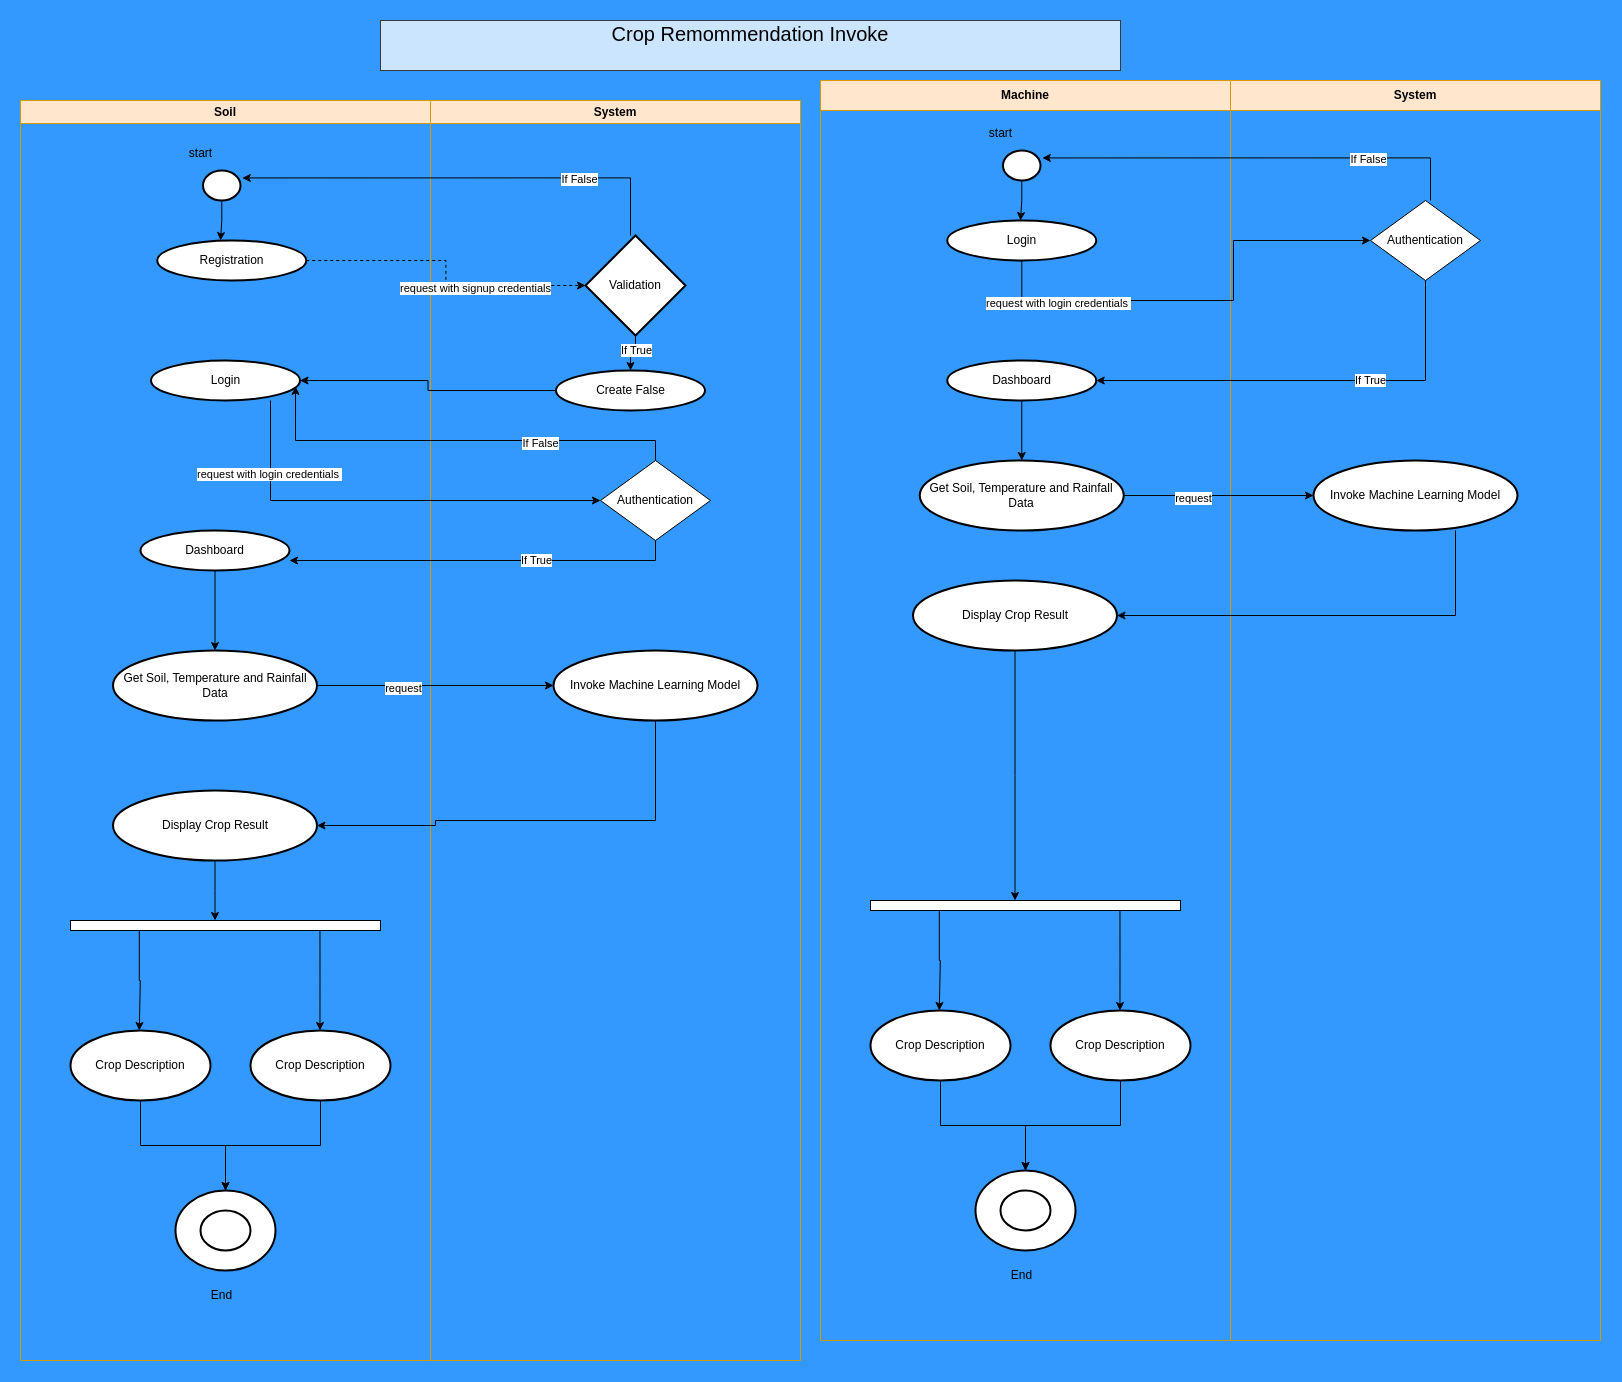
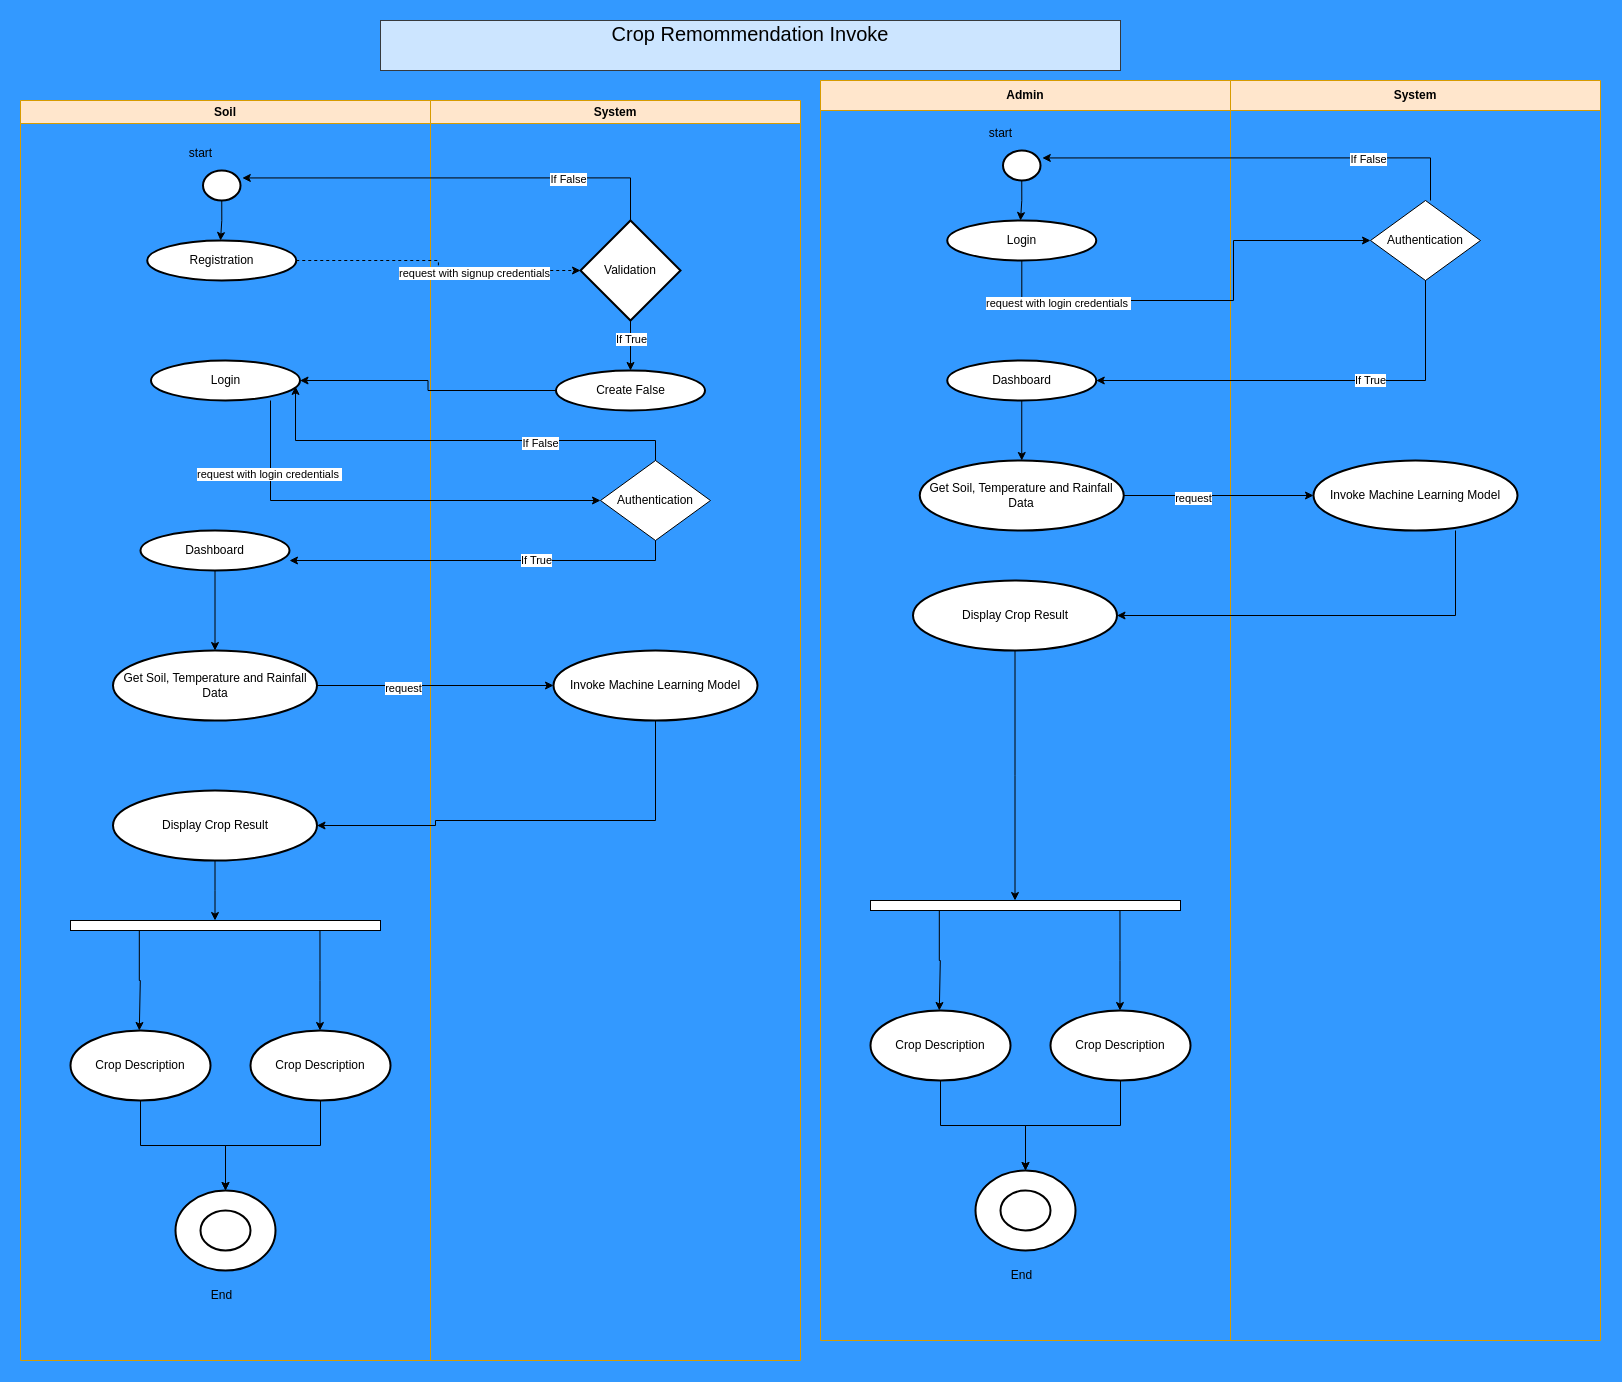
node "Machine": label "Machine" -> "Admin"
node "Registration": moved (232, 261) -> (222, 261)
node "Validation": moved (636, 286) -> (631, 271)
